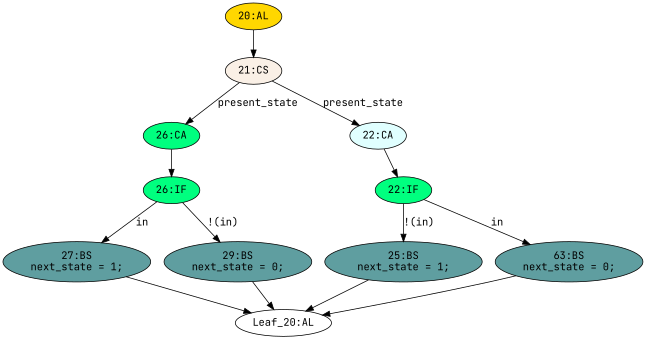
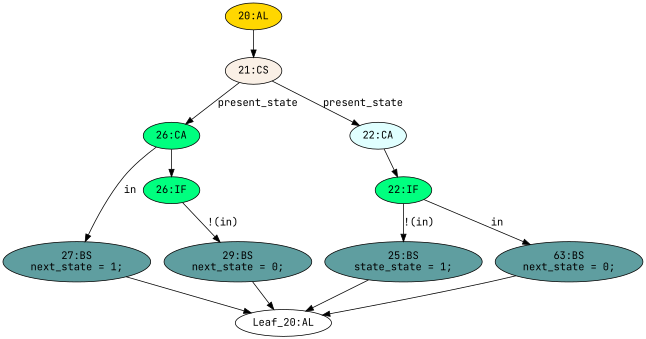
edge "26:IF" -> "27:BS next_state = 1;": now "26:CA" -> "27:BS next_state = 1;"
node "25:BS next_state = 1;": label "25:BS next_state = 1;" -> "25:BS state_state = 1;"
